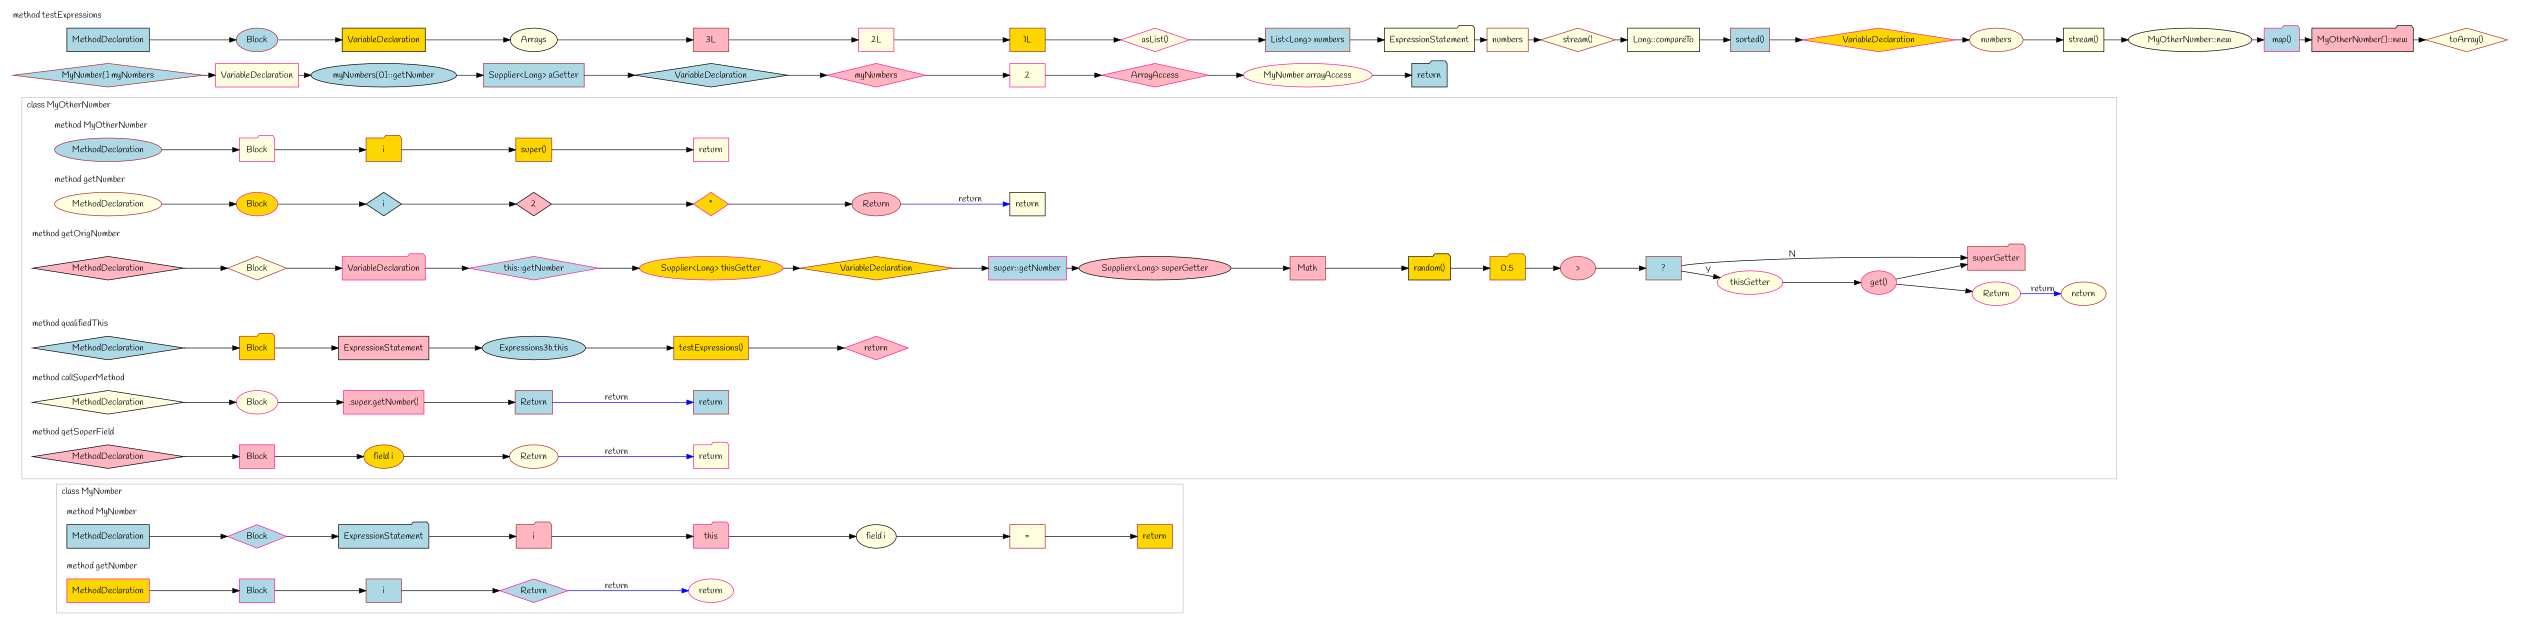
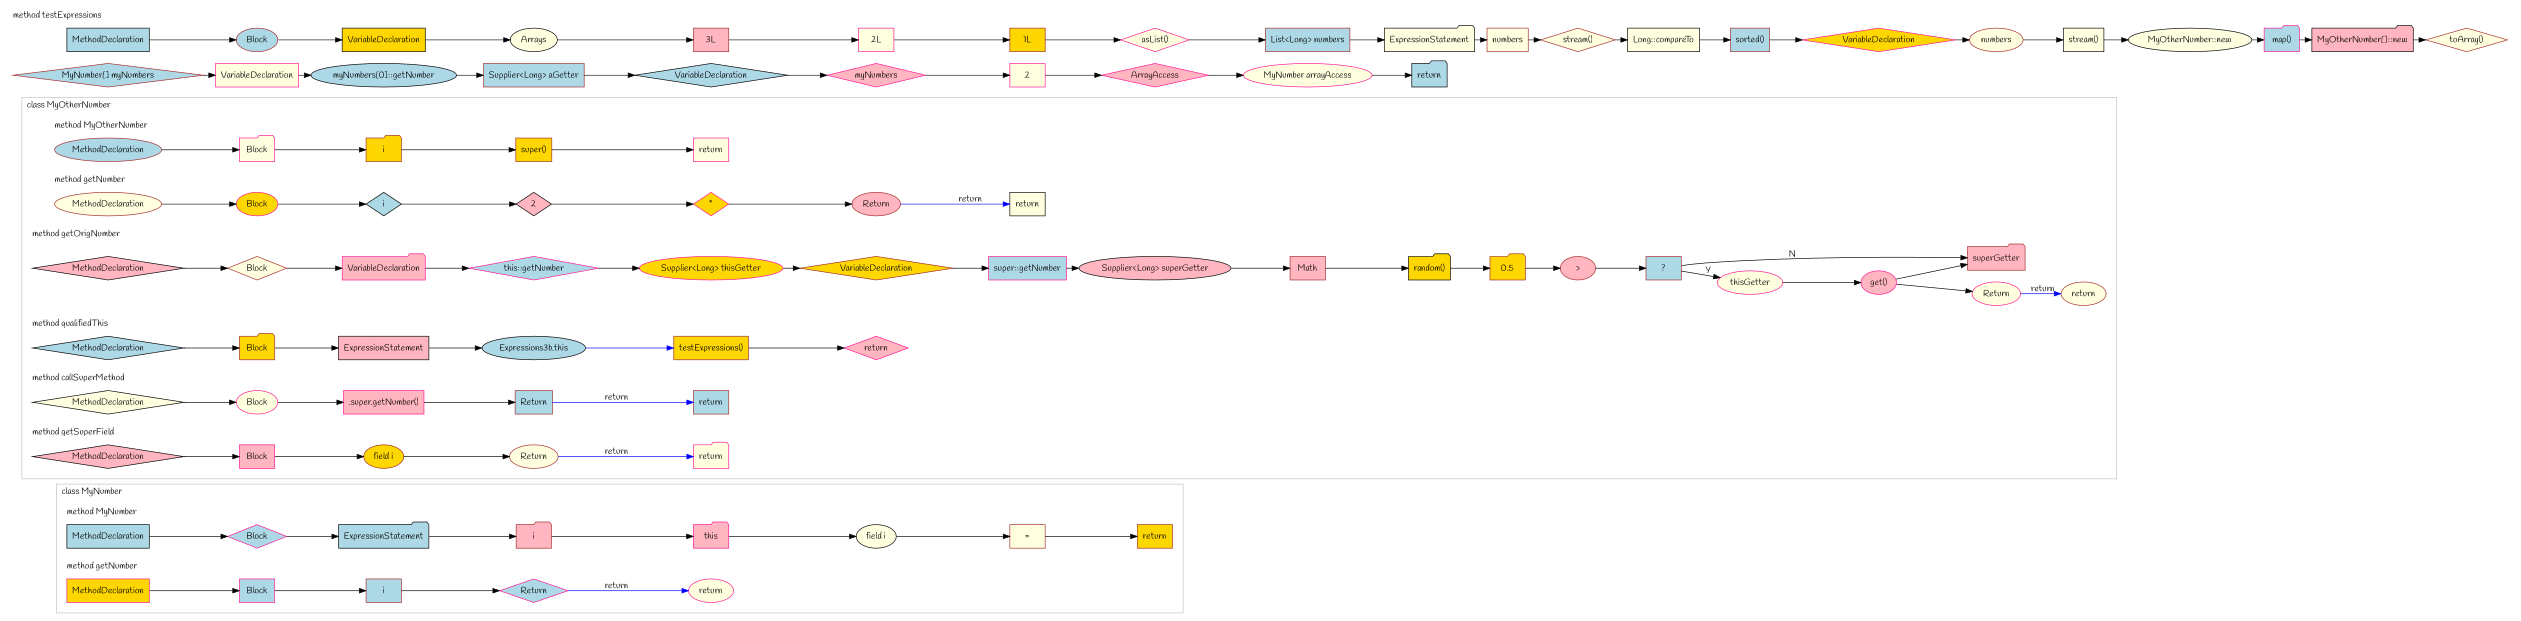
edge "Expressions3b.this" -> "testExpressions()": color black -> blue
